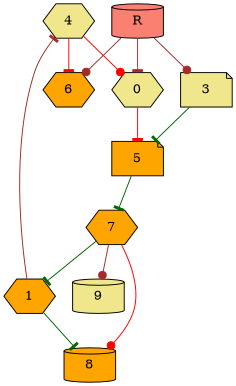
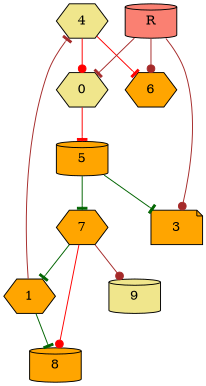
node "3": fillcolor khaki -> orange
edge "3" -> "5": reversed
node "5": shape note -> cylinder
